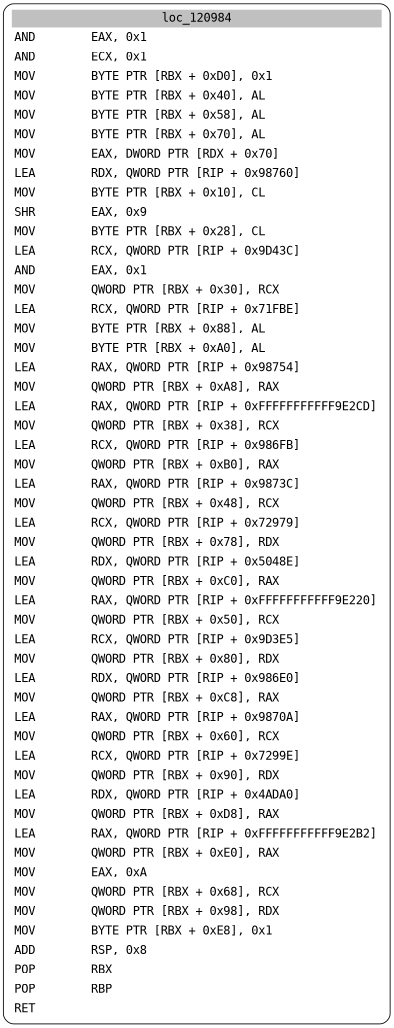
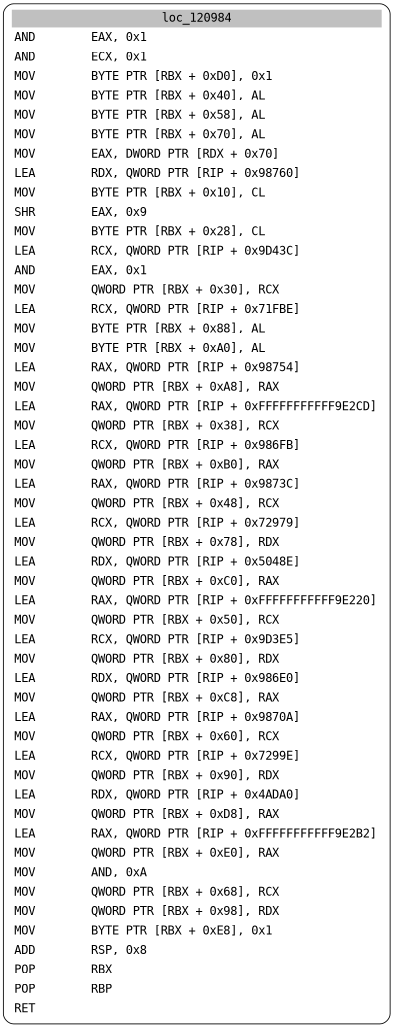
node "loc_120984": text "MOV        EAX, 0xA" -> "MOV        AND, 0xA"
